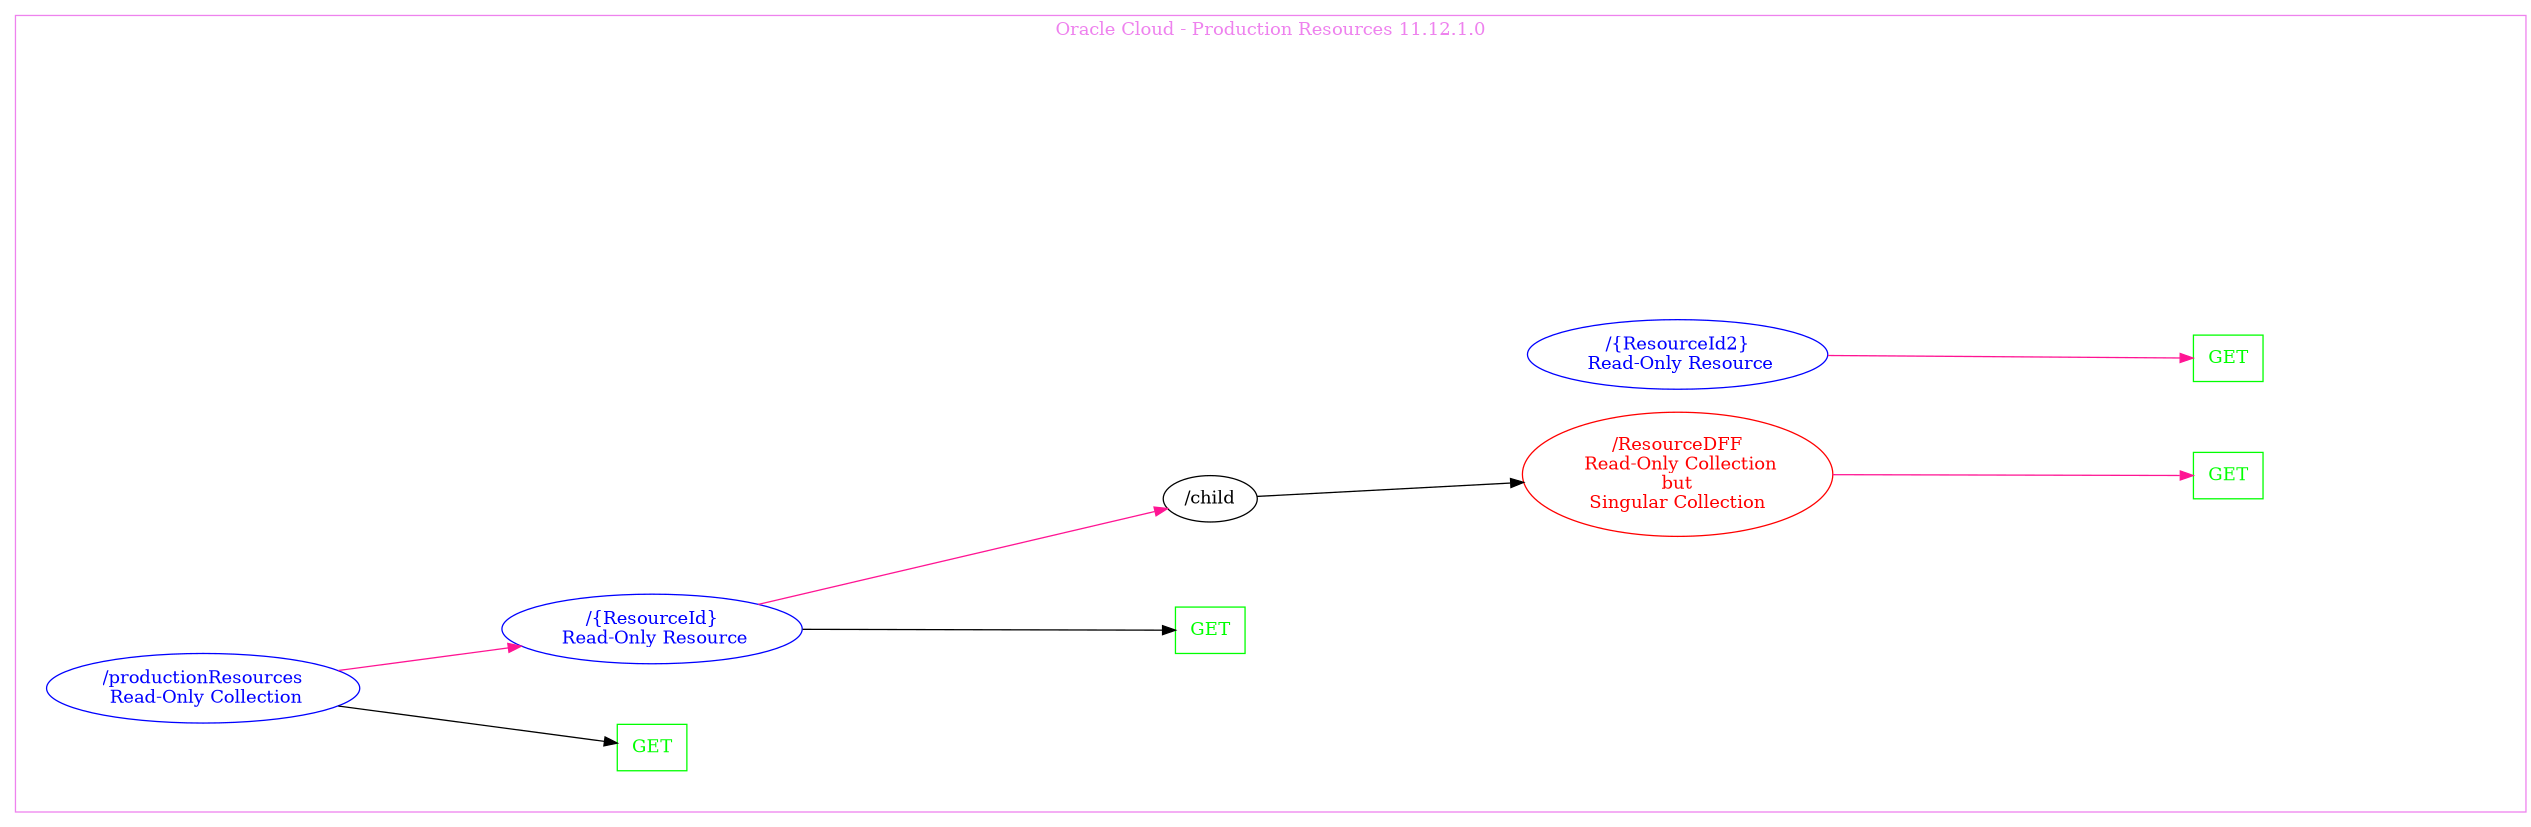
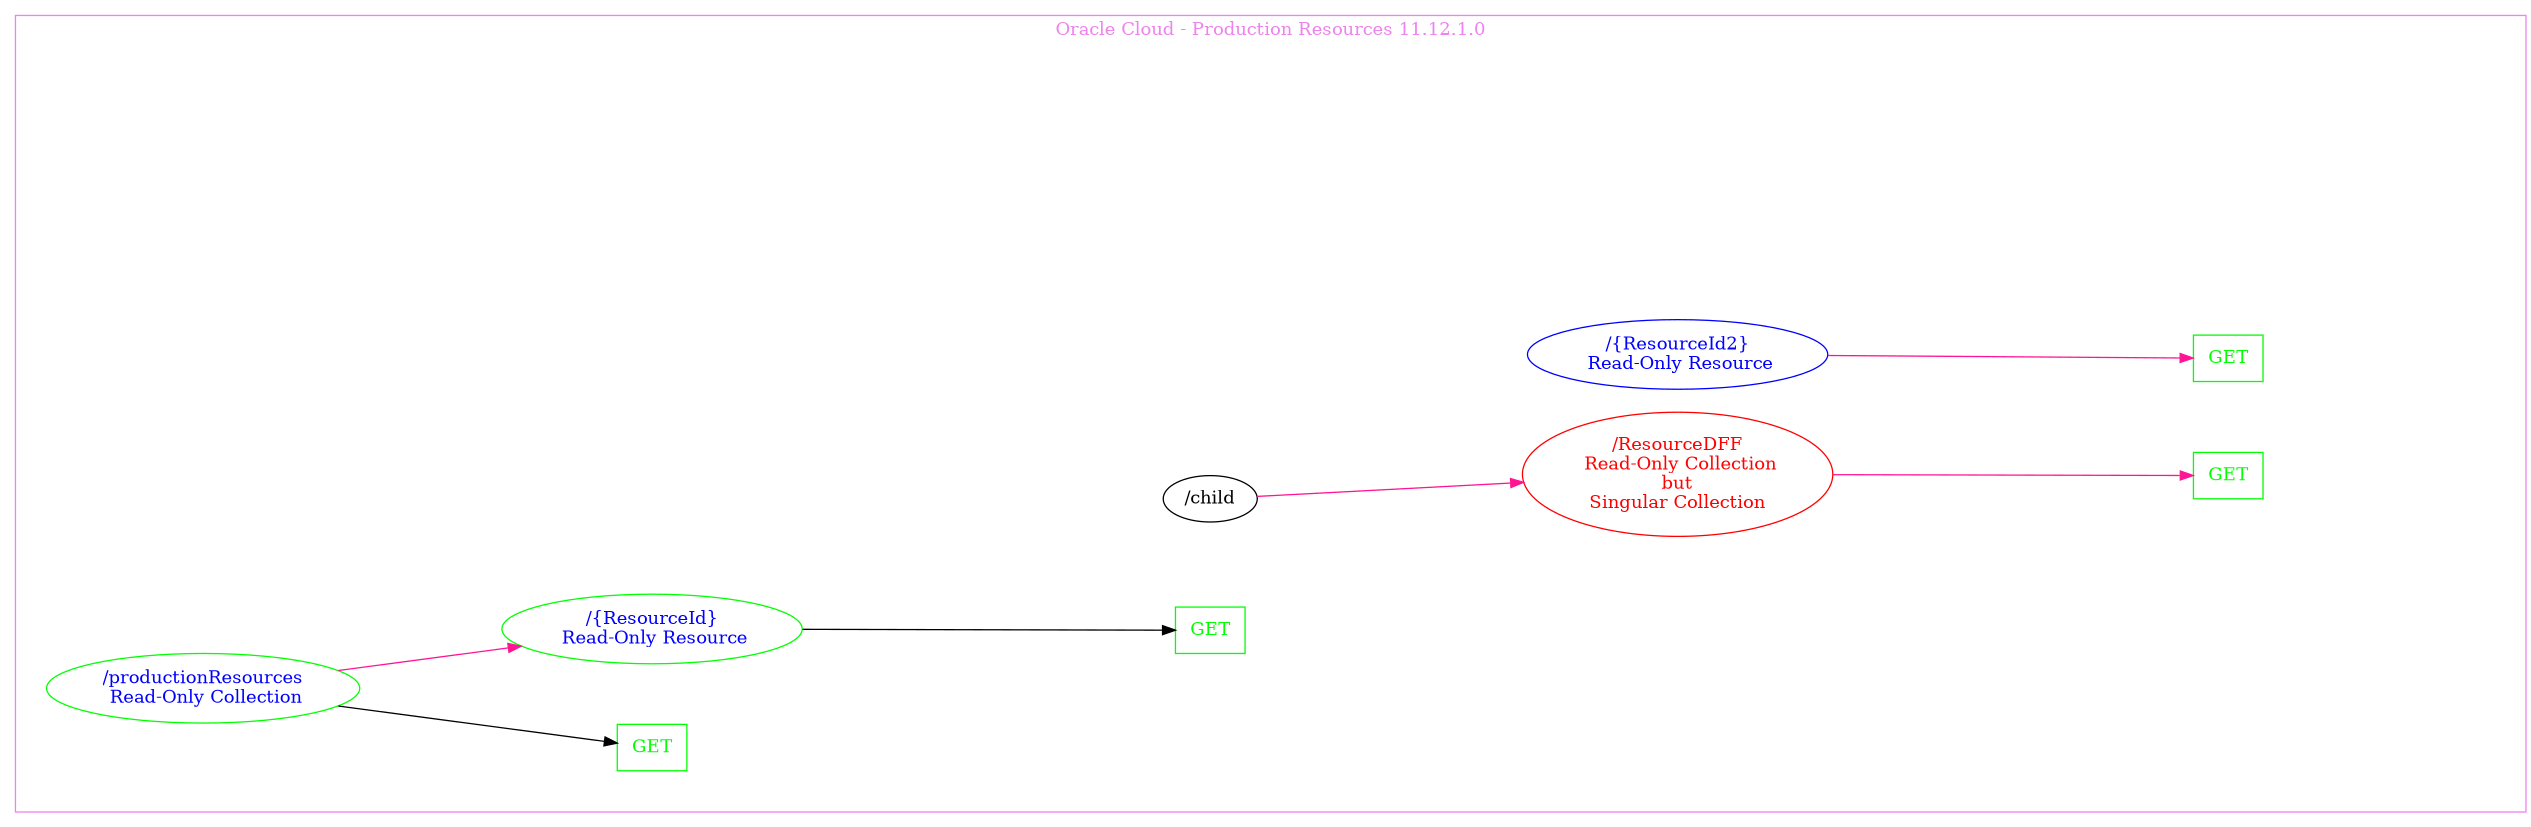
edge "/child" -> "/ResourceDFF Read-Only Collection but Singular Collection": color black -> deeppink
edge "/{ResourceId} Read-Only Resource" -> "/child": removed
node "/{ResourceId} Read-Only Resource": color blue -> green
node "/productionResources Read-Only Collection": color blue -> green
